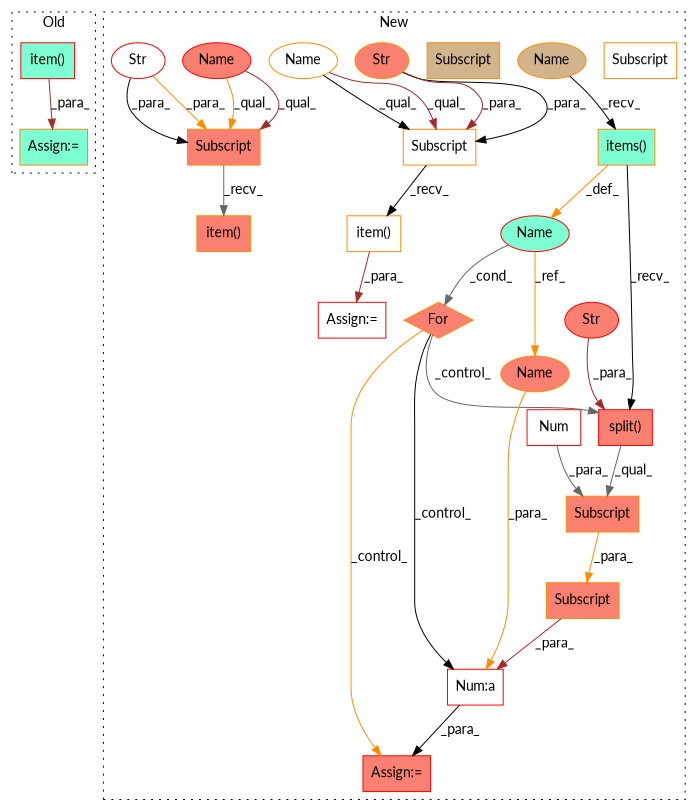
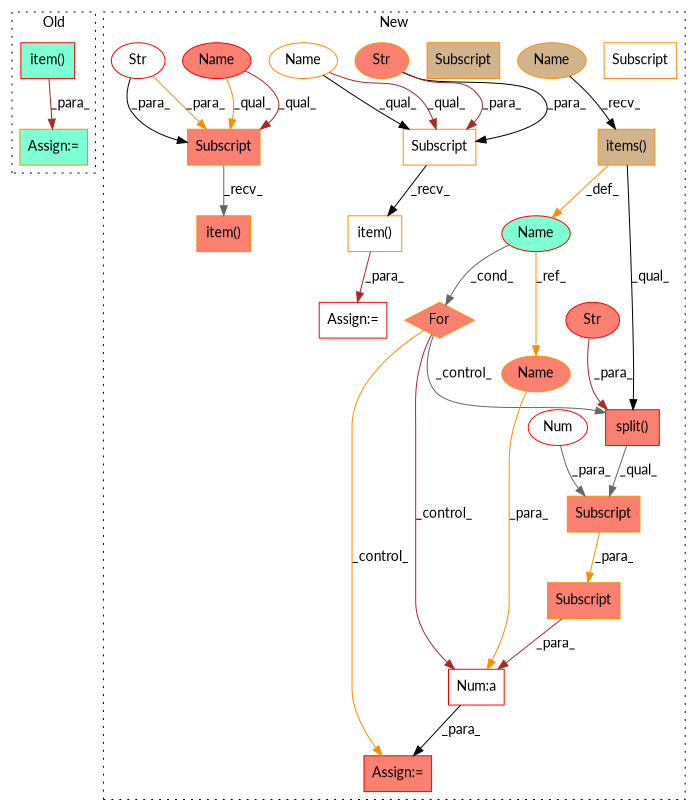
node "items()": fillcolor aquamarine -> tan
edge "items()" -> "split()": label "_recv_" -> "_qual_"
node "Num": shape box -> ellipse
edge "For" -> "Num:a": color black -> brown
